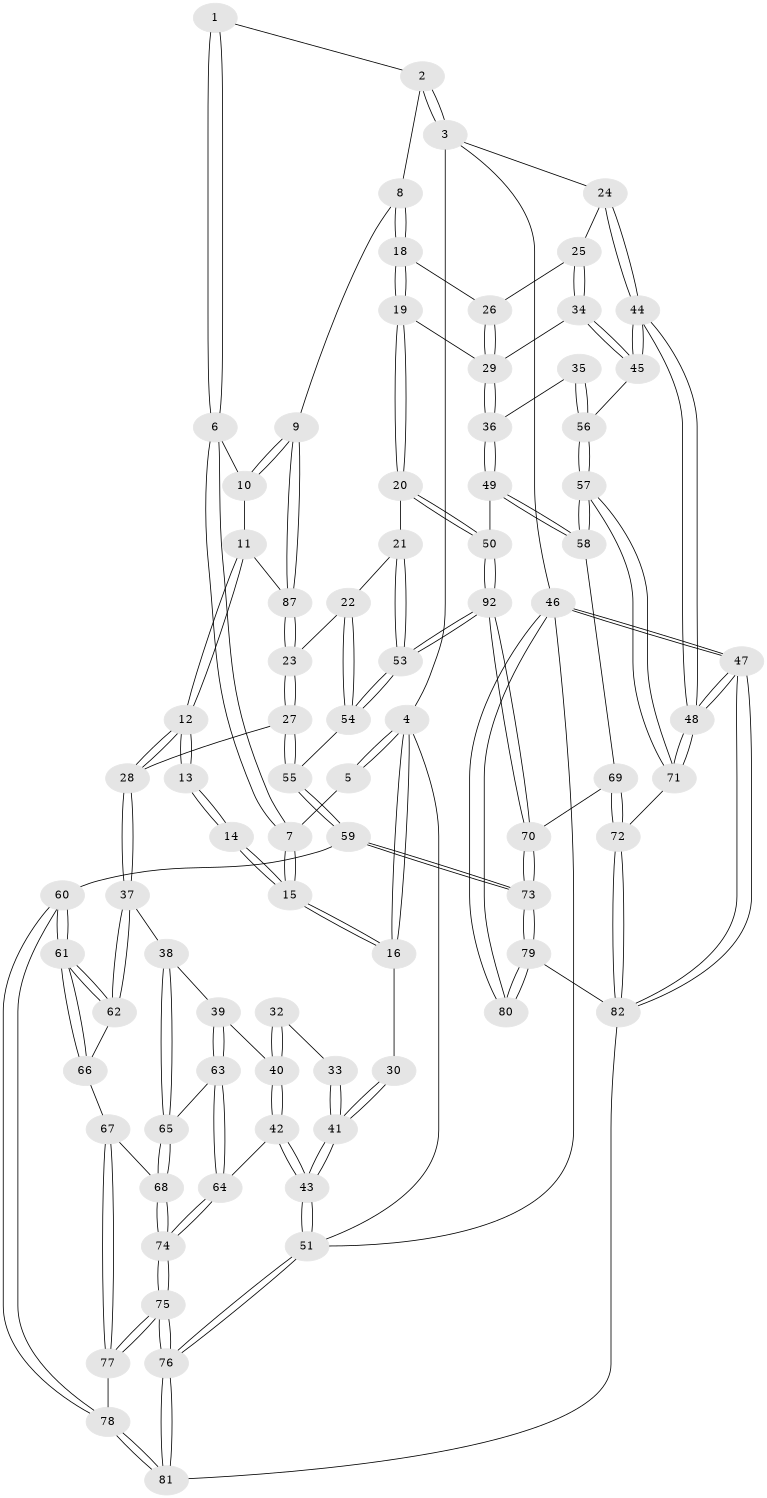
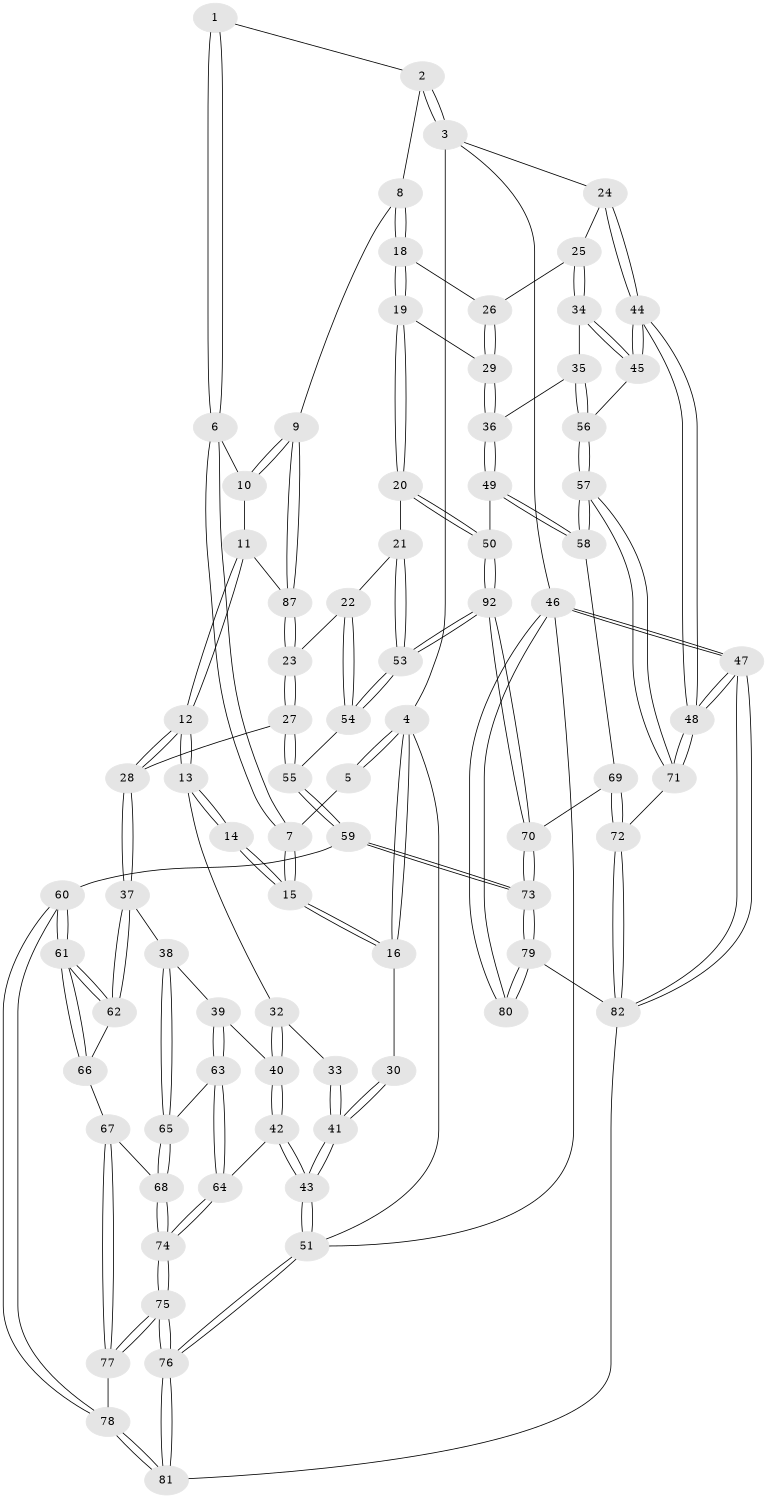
edge "34" -- "29": now "34" -- "35"
edge "13" -- "32": added
